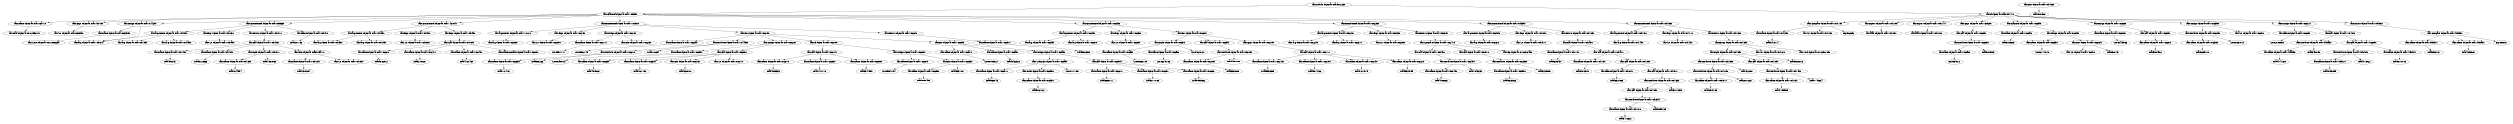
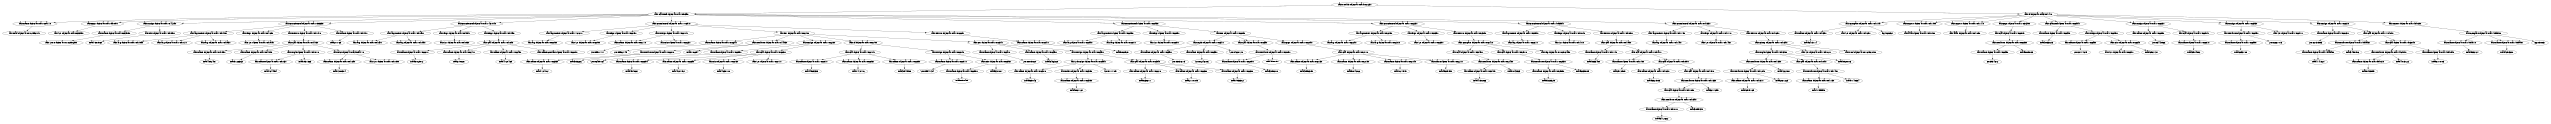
edge "_ast.Assign object at 0xa178442d0" -> "_ast.arg object at 0xa17ed1c10": now "_ast.Assign object at 0xa178442d0" -> "_ast.List object at 0xa17ed1950"
